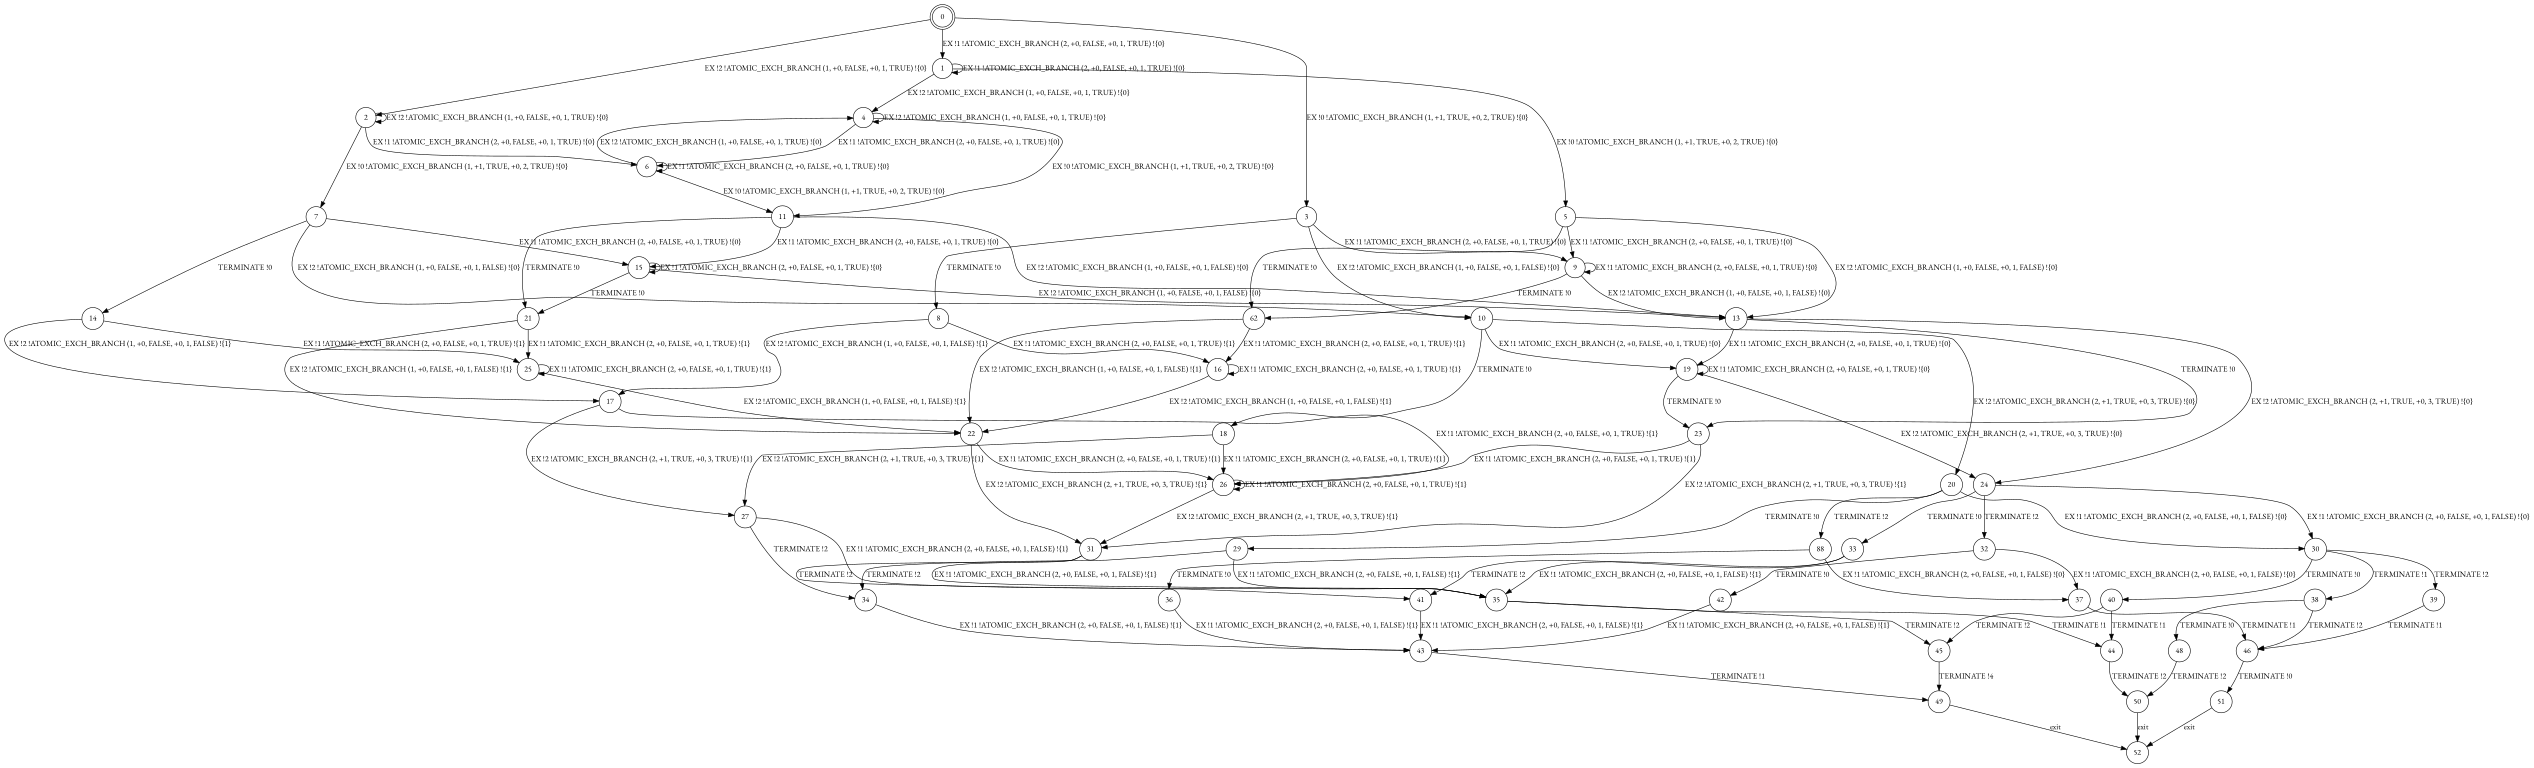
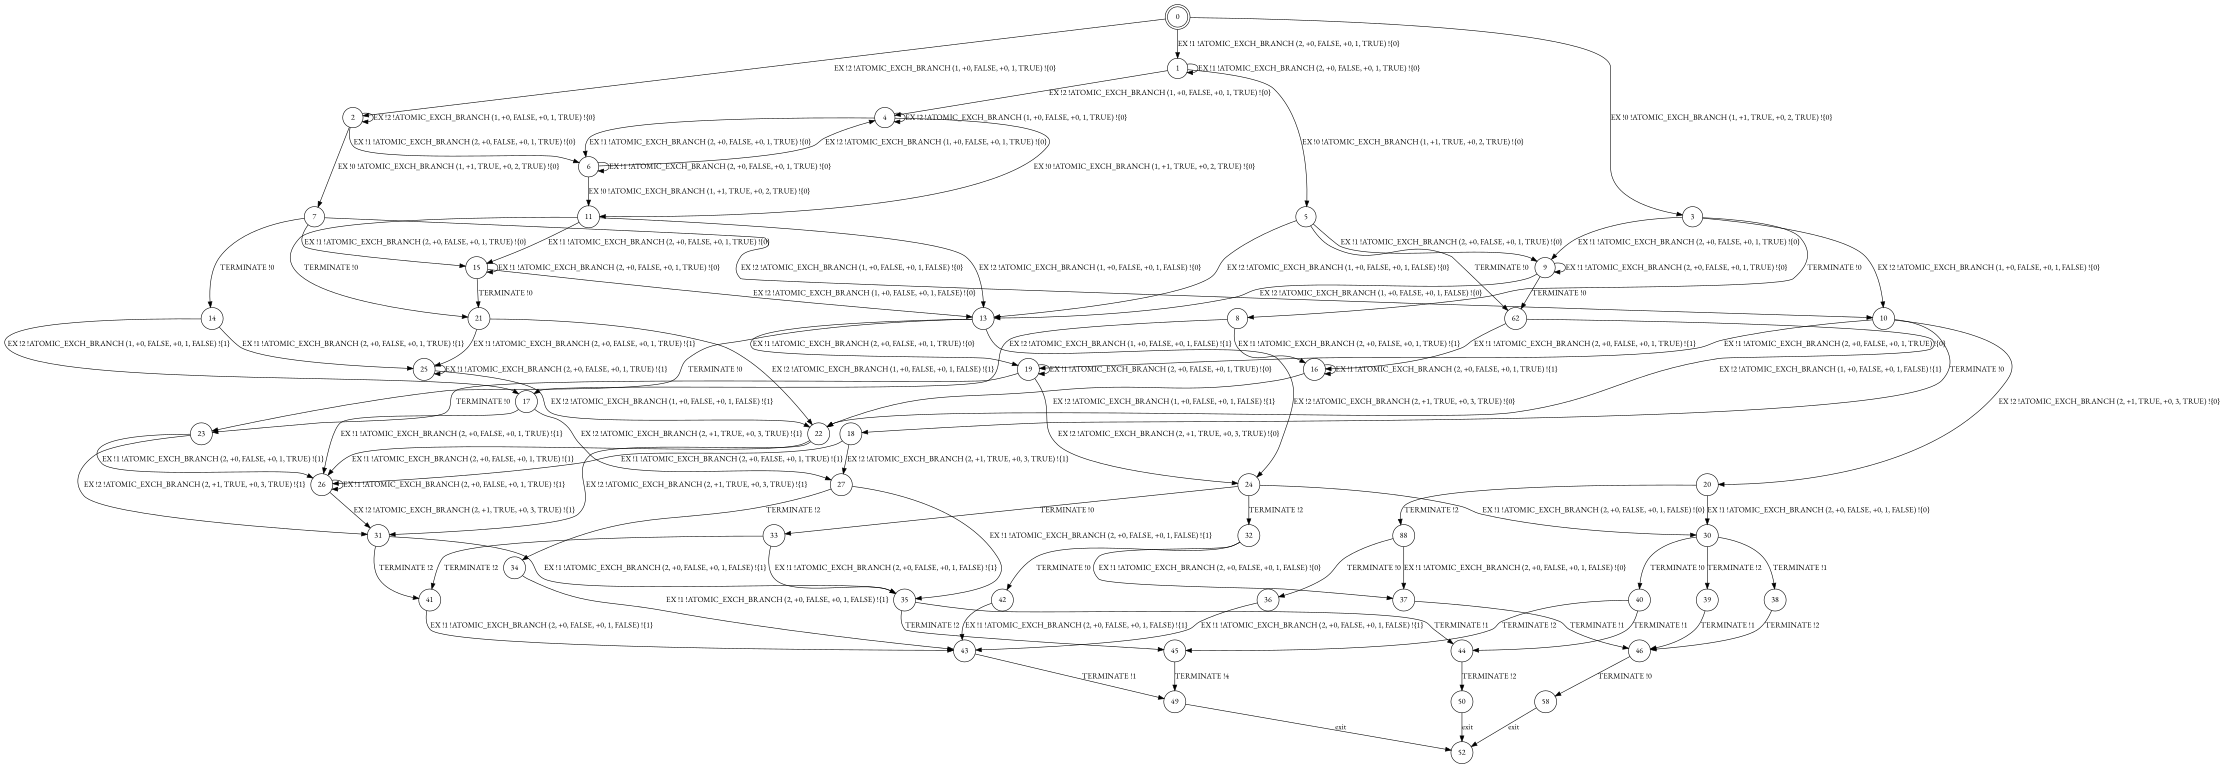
node "29": removed
node "48": removed
node "51": label "51" -> "58"
